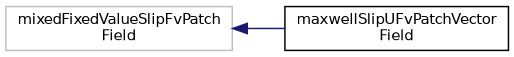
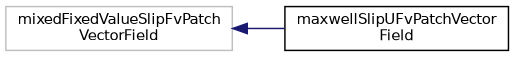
node "mixedFixedValueSlipFvPatch Field": label "mixedFixedValueSlipFvPatch Field" -> "mixedFixedValueSlipFvPatch VectorField"
